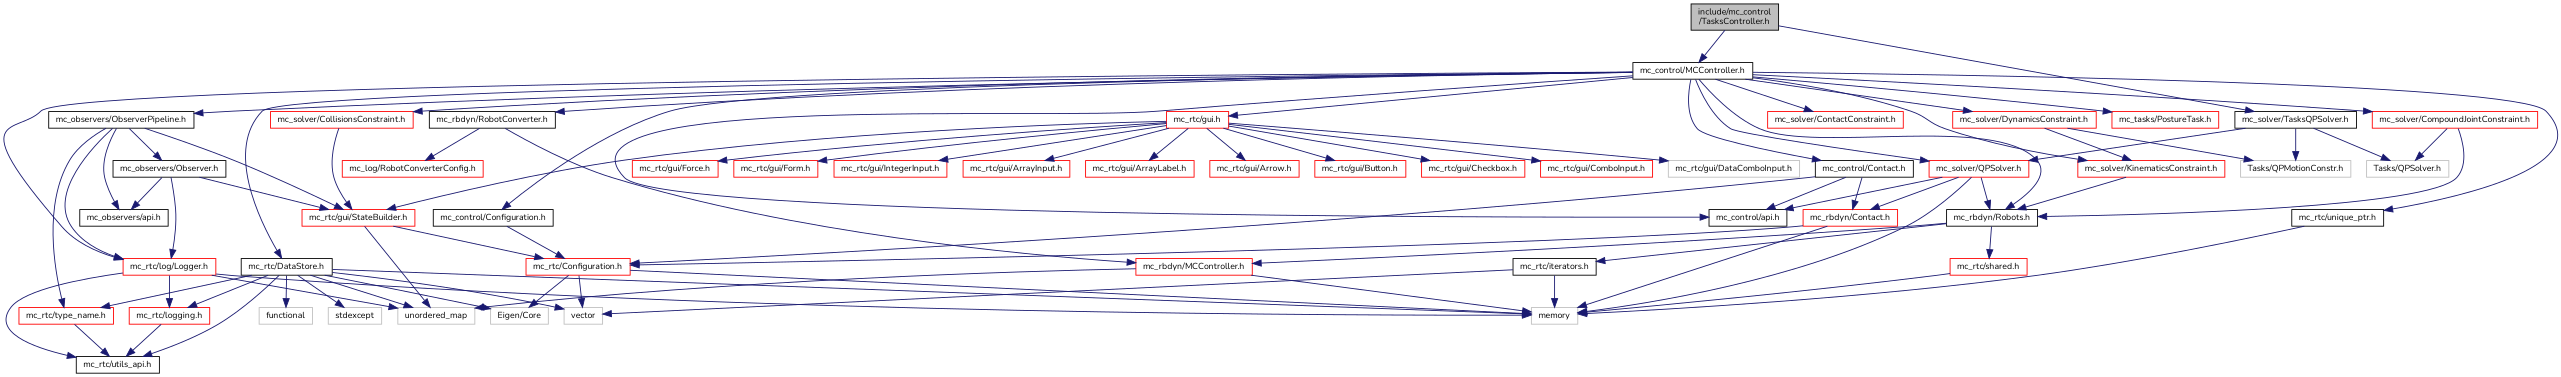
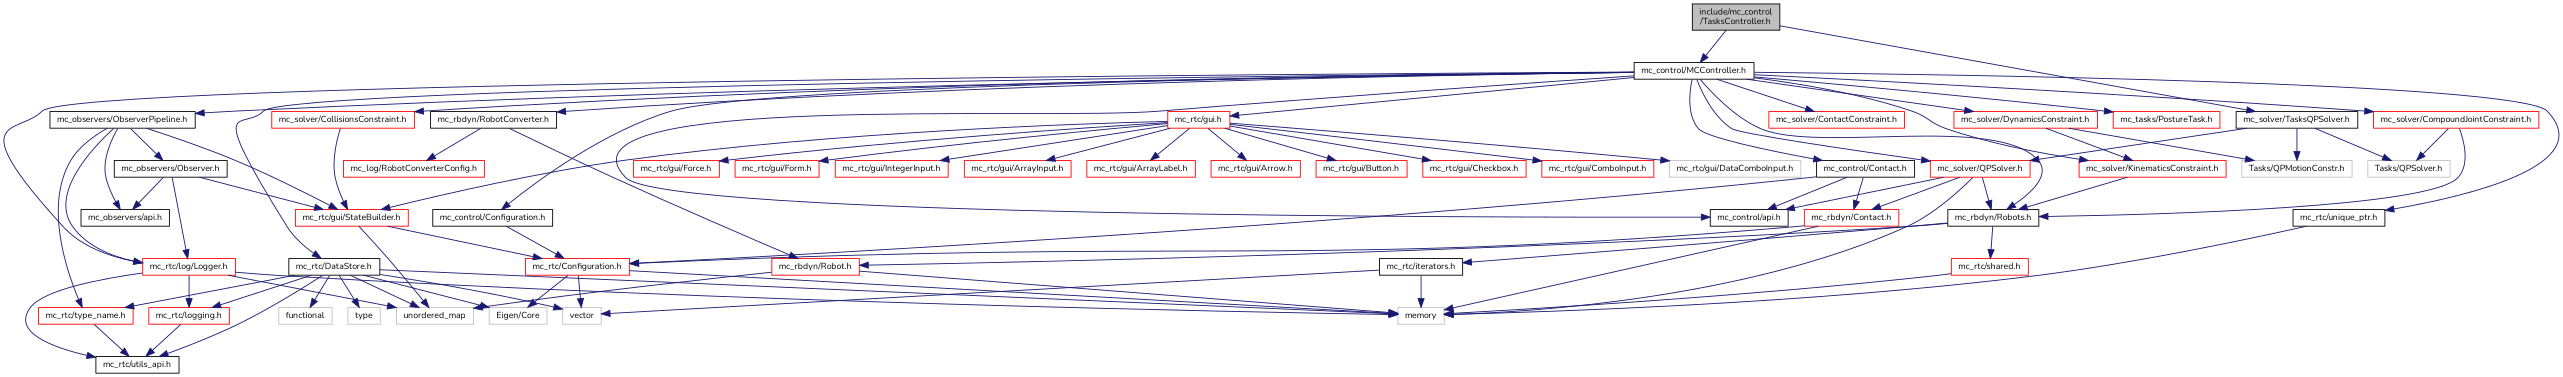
node "mc_rbdyn/MCController.h": label "mc_rbdyn/MCController.h" -> "mc_rbdyn/Robot.h"
node "stdexcept": label "stdexcept" -> "type"
